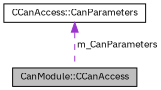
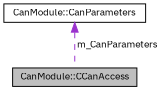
node "CCanAccess::CanParameters": label "CCanAccess::CanParameters" -> "CanModule::CanParameters"
